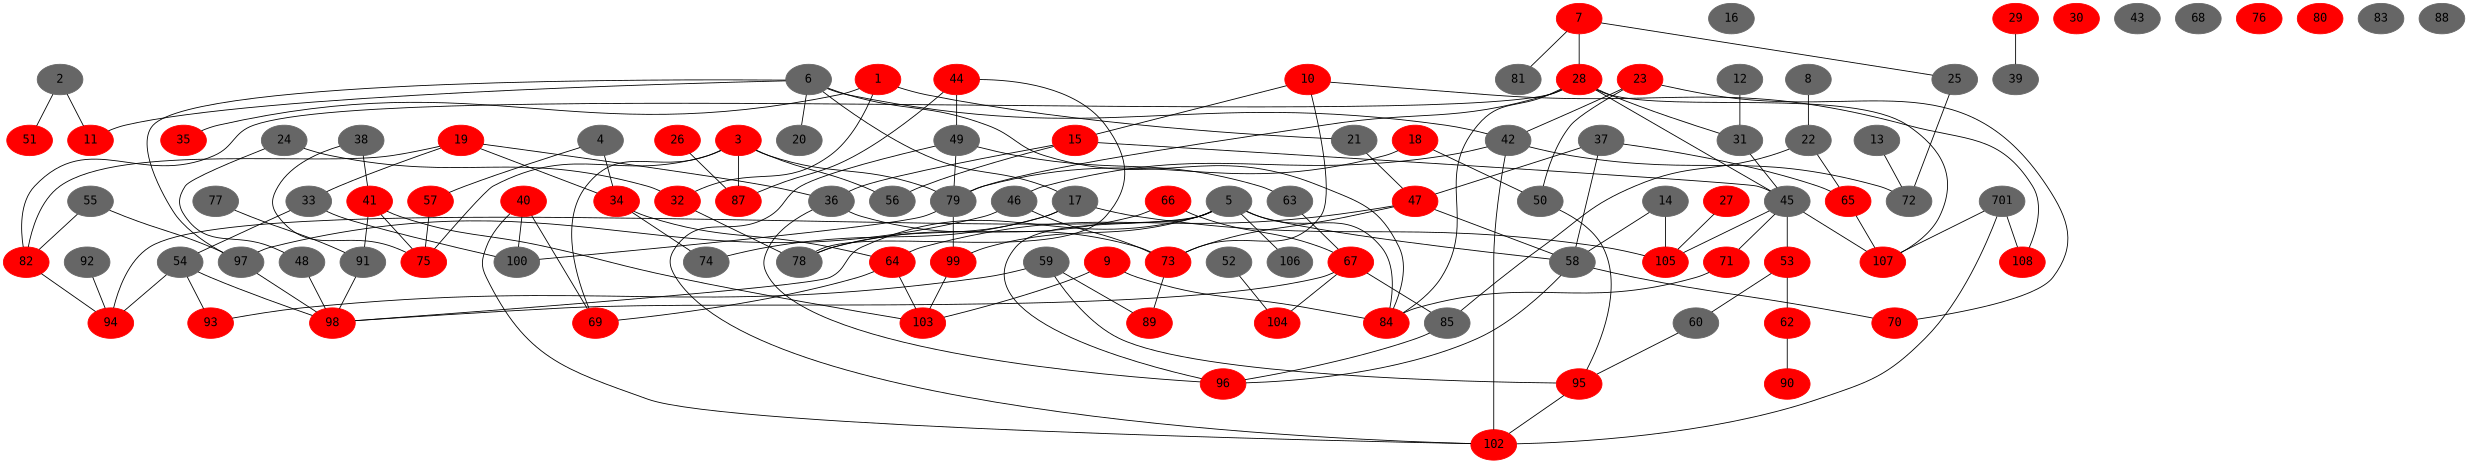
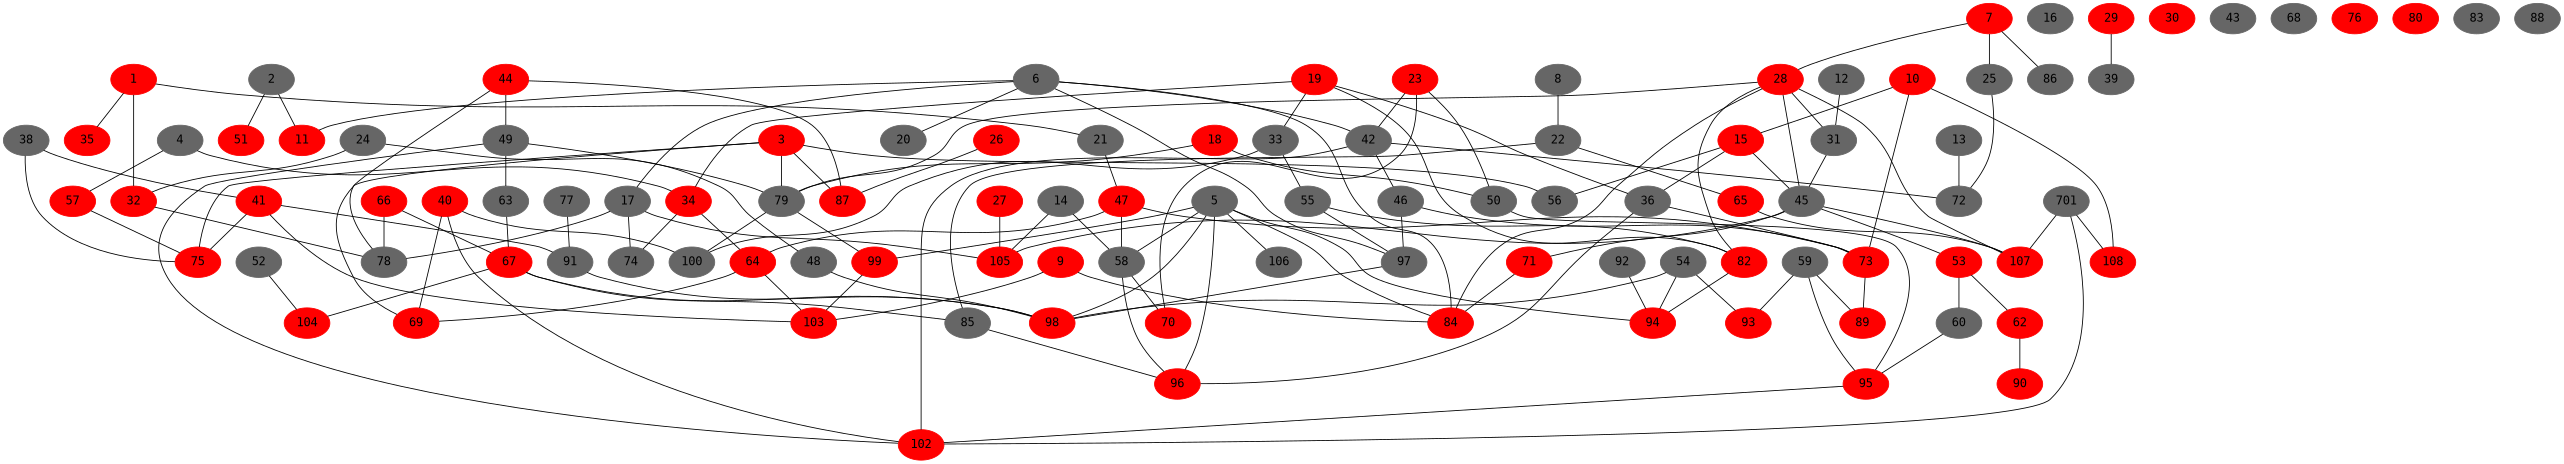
node "81": label "81" -> "86"
node "37": removed
edge "33" -- "54": now "33" -- "55"
